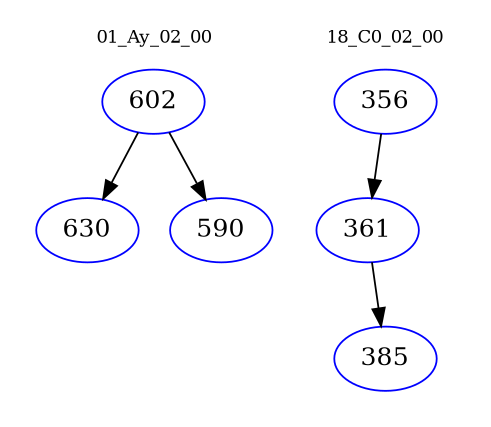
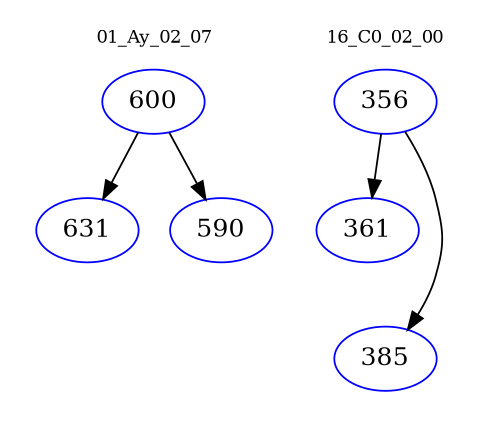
cluster "01_Ay_02_00": label "01_Ay_02_00" -> "01_Ay_02_07"
cluster "18_C0_02_00": label "18_C0_02_00" -> "16_C0_02_00"
node "602": label "602" -> "600"
node "630": label "630" -> "631"
edge "361" -> "385": now "356" -> "385"
